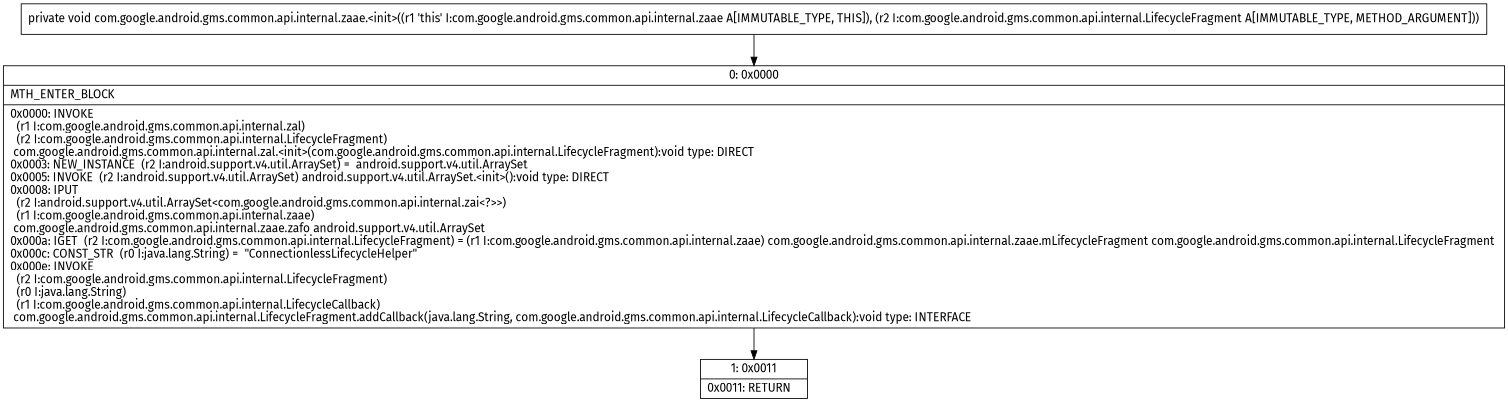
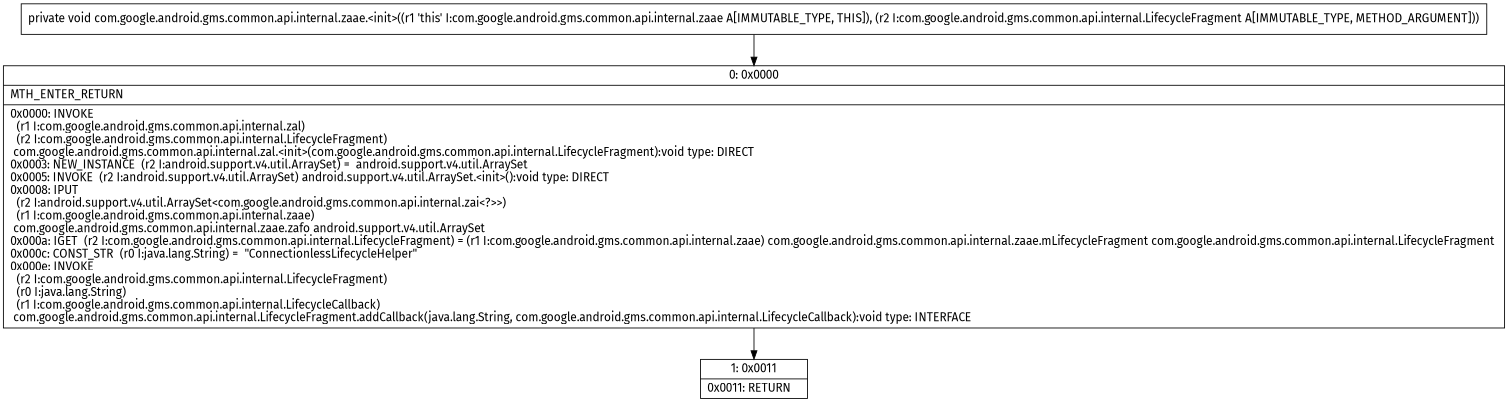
node "0: 0x0000": text "MTH_ENTER_BLOCK" -> "MTH_ENTER_RETURN"
